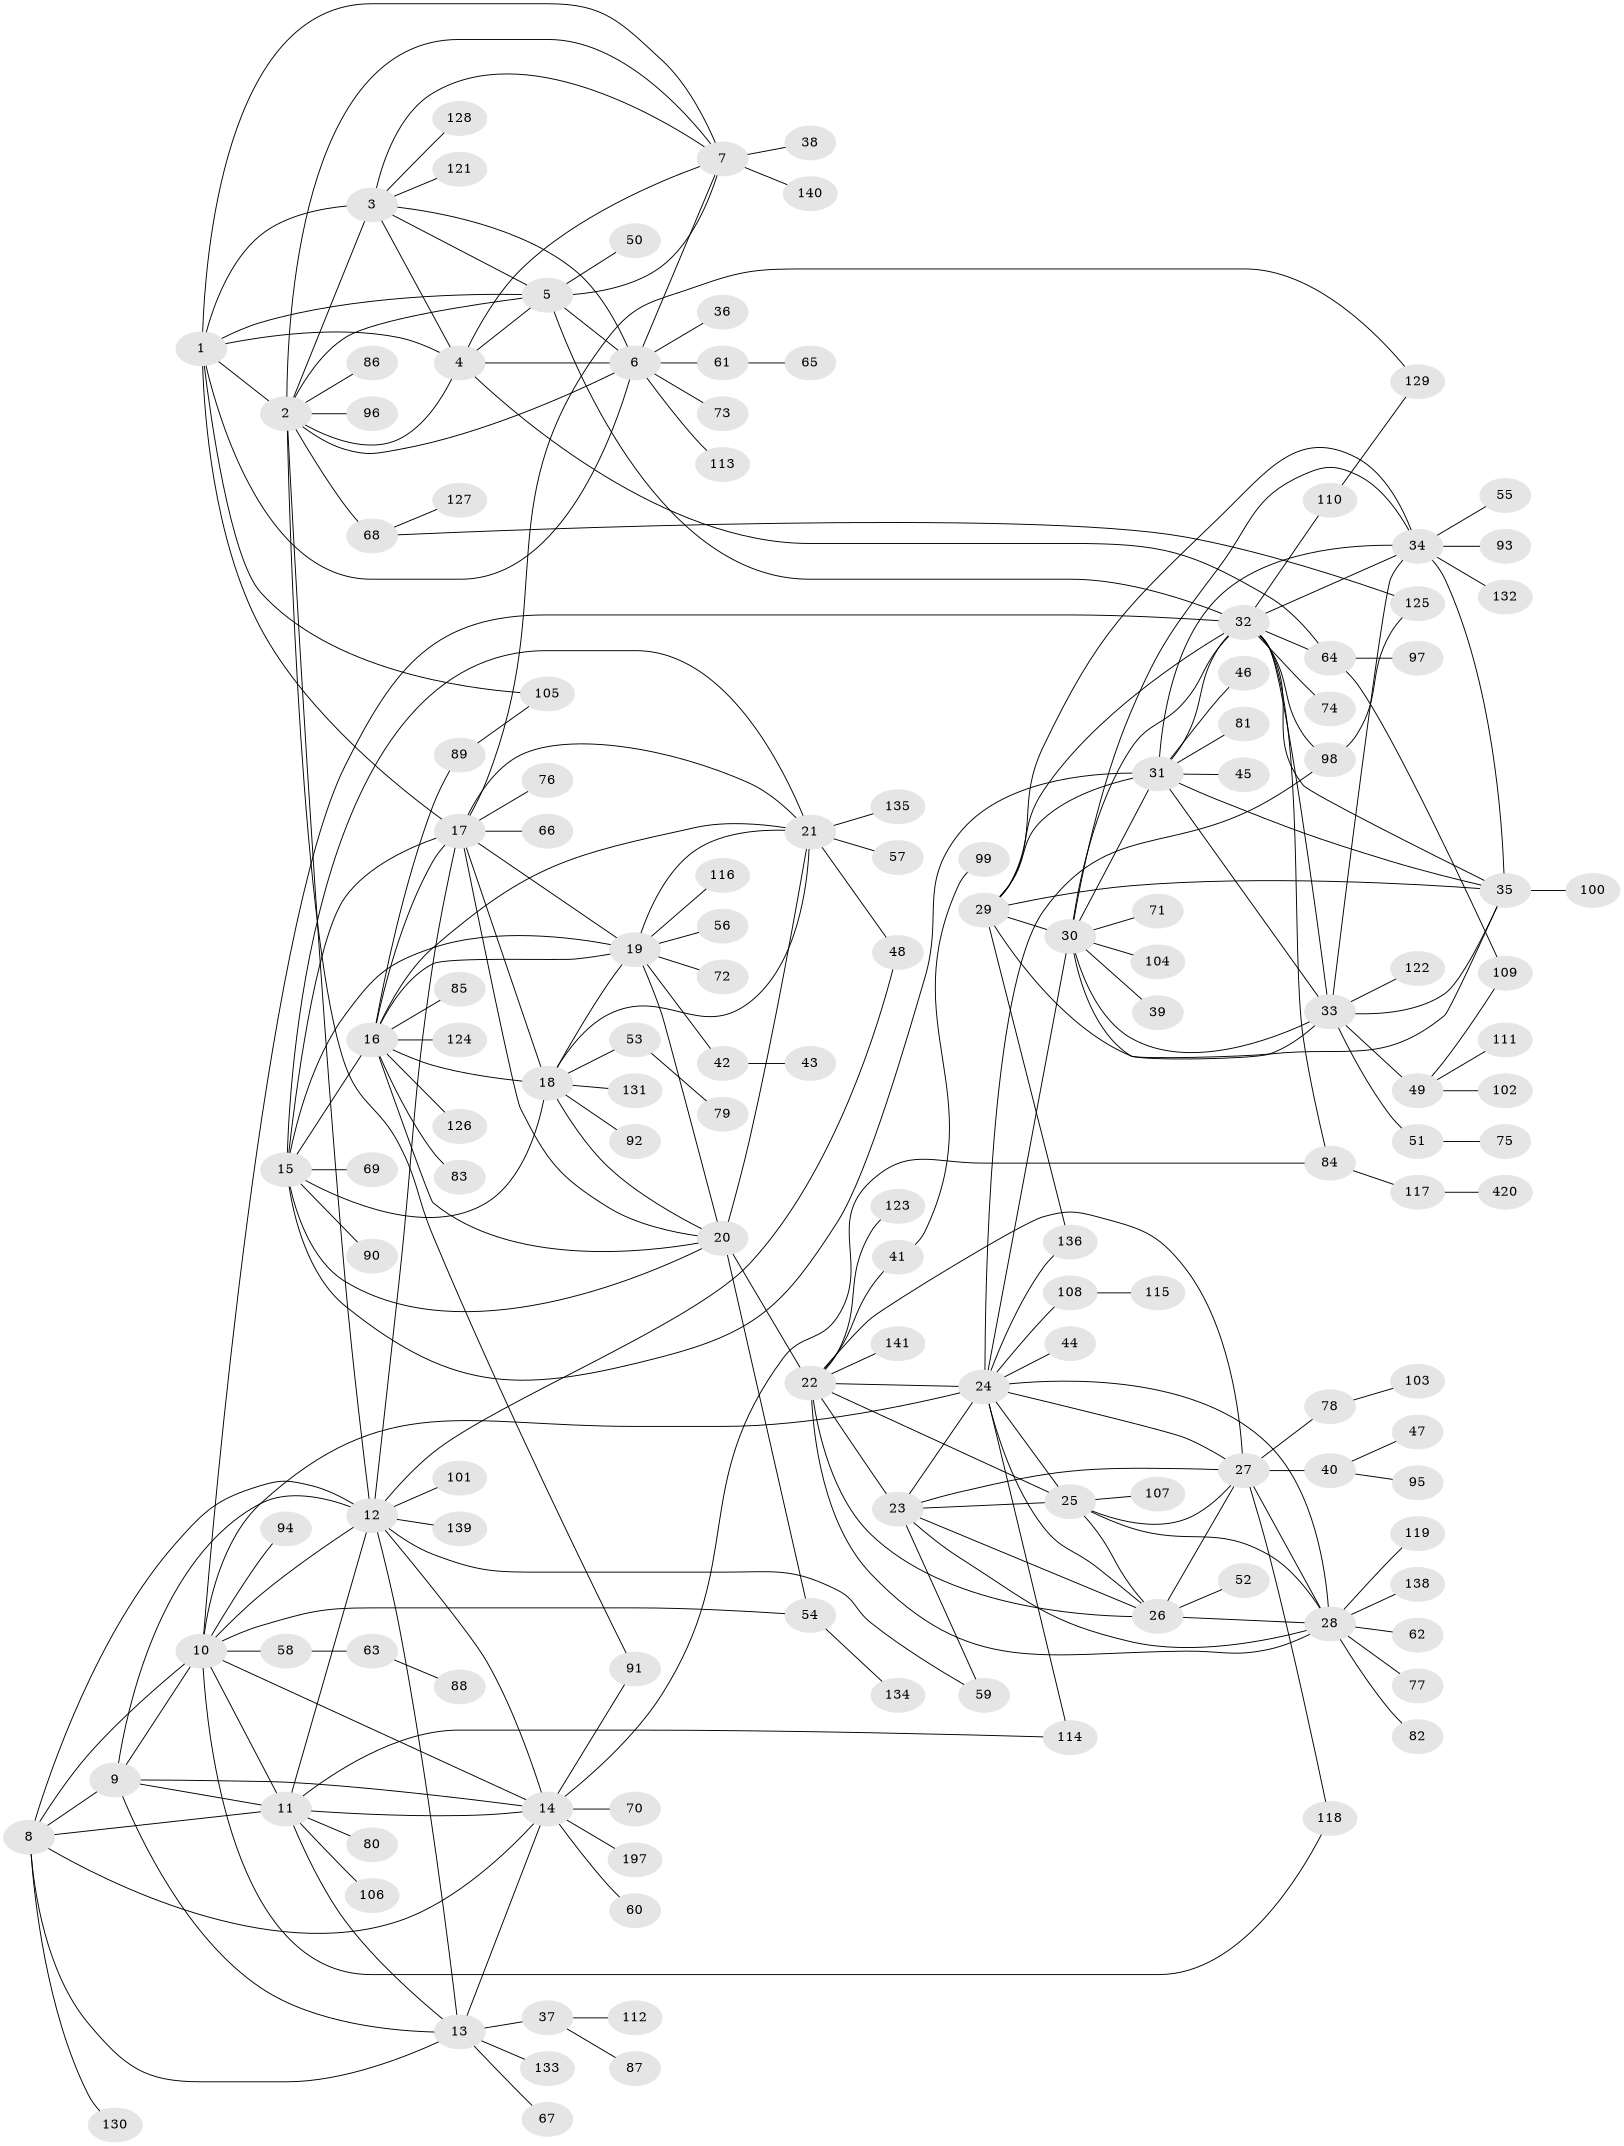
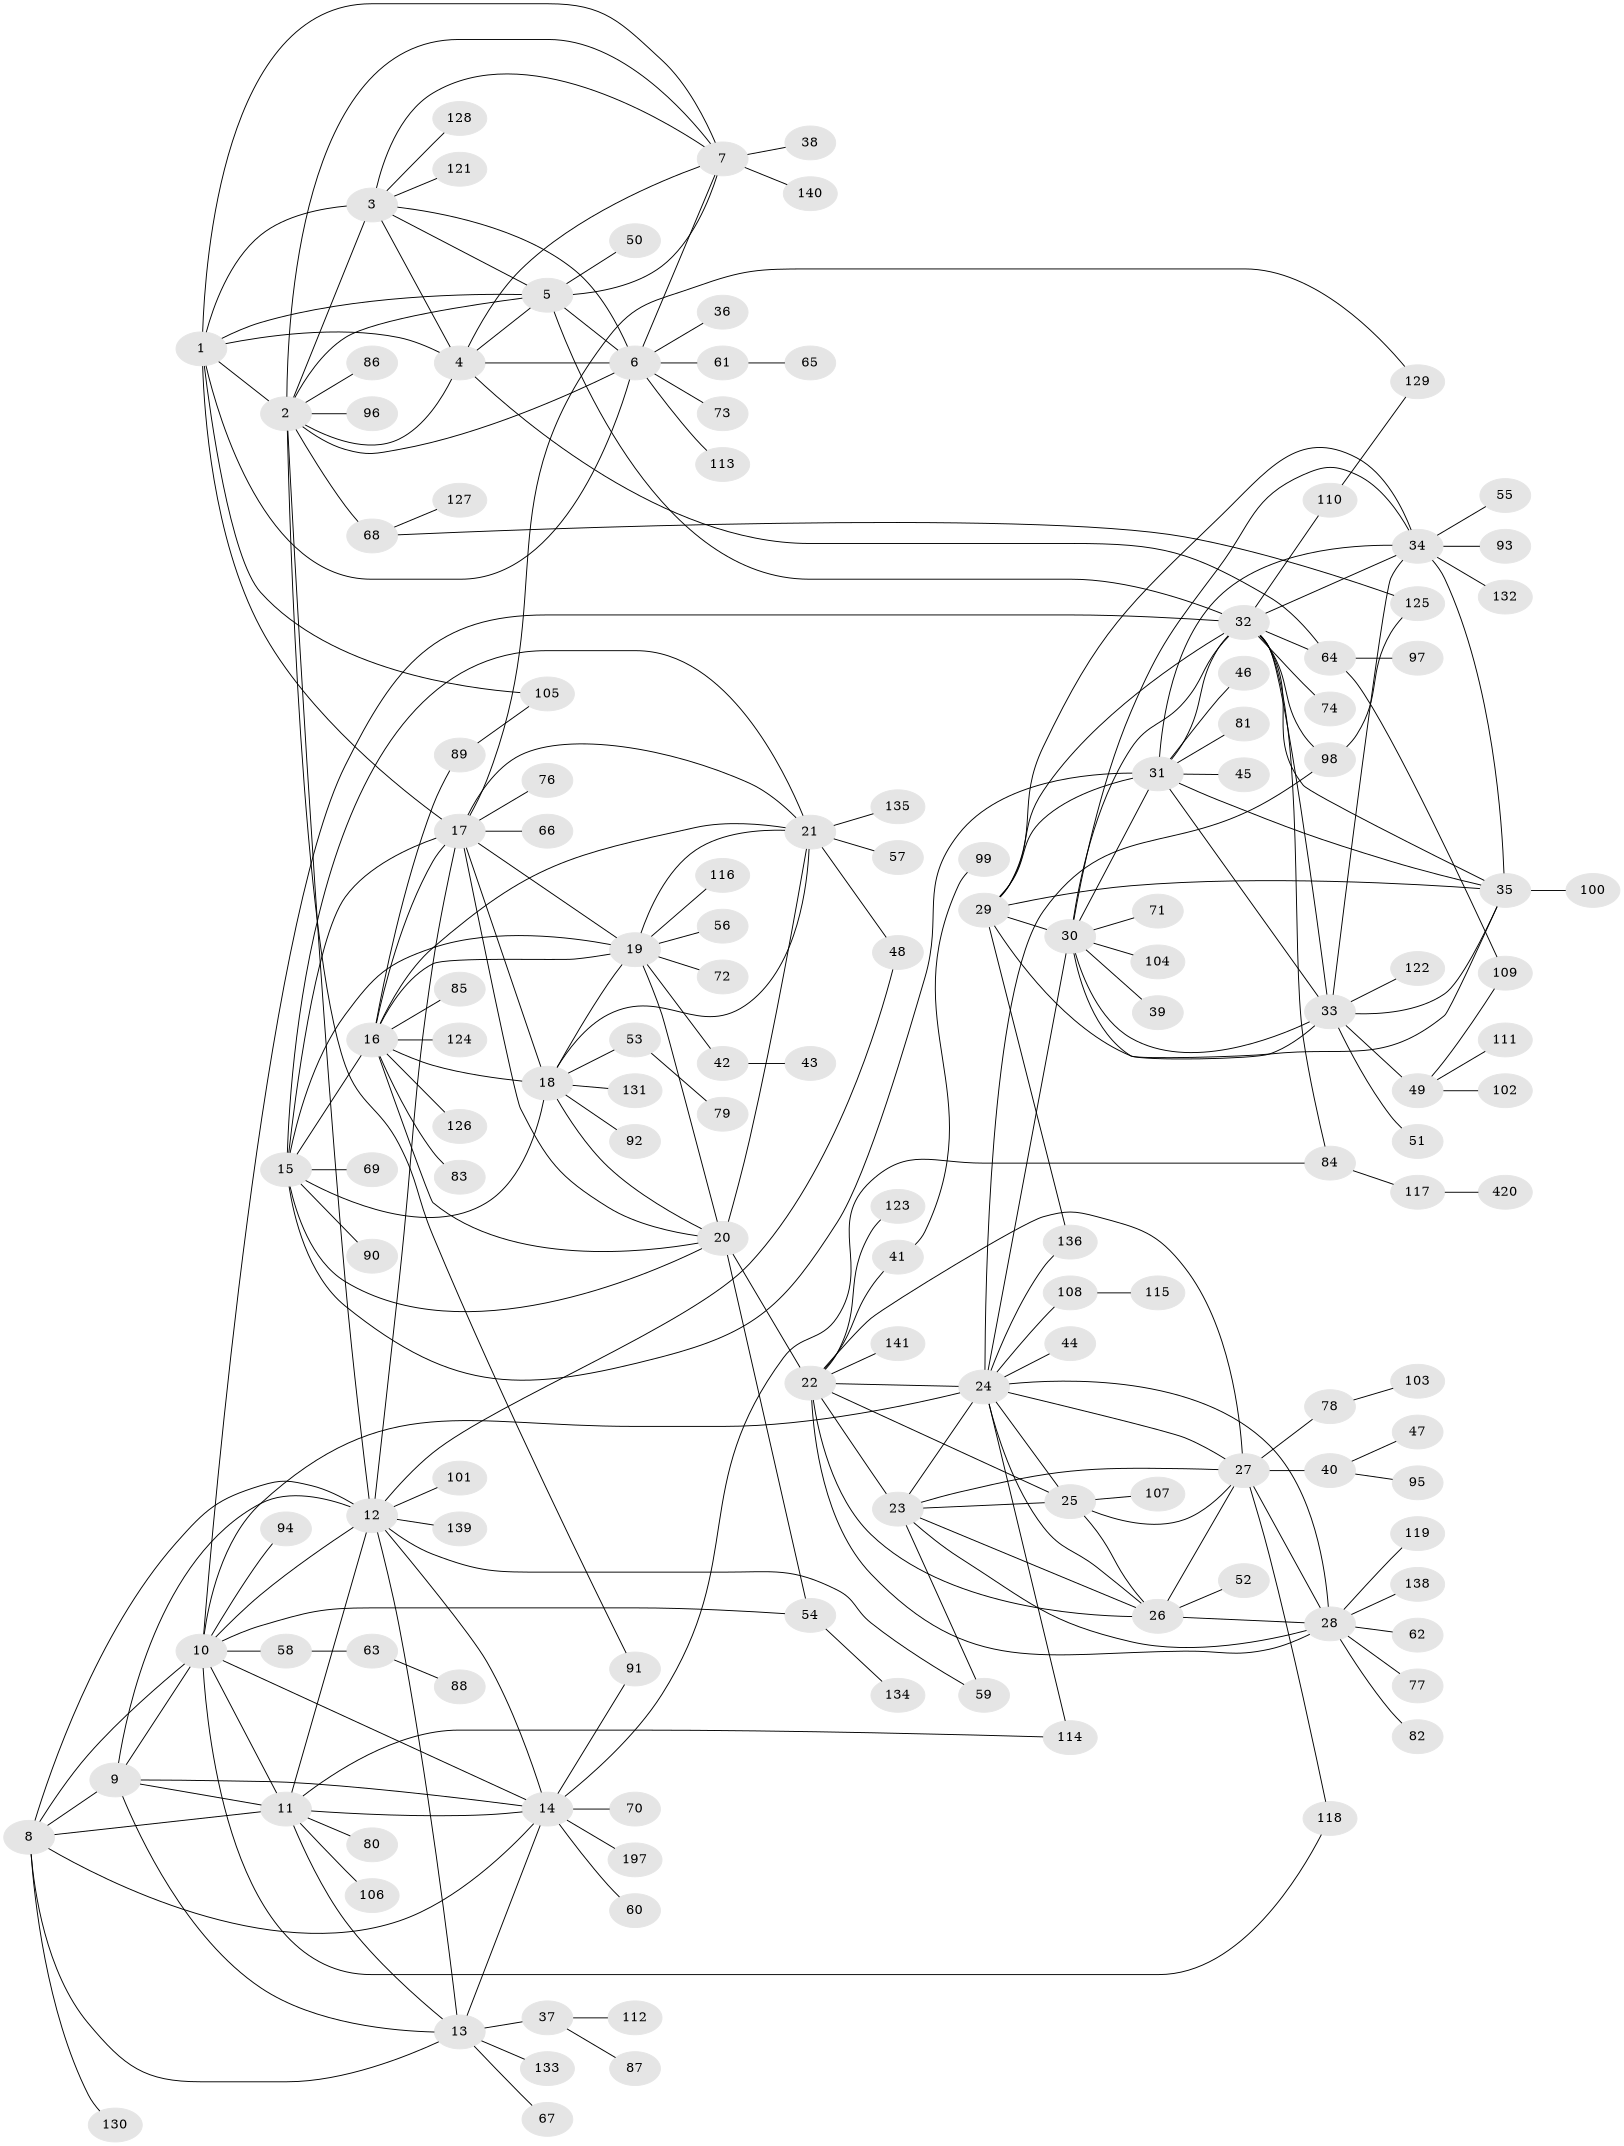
node "75": removed
edge "25" -- "28": removed
